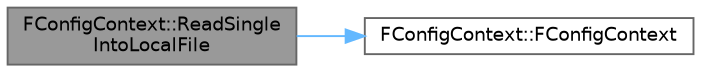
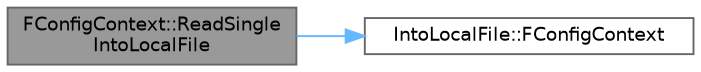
node "FConfigContext::FConfigContext": label "FConfigContext::FConfigContext" -> "IntoLocalFile::FConfigContext"
